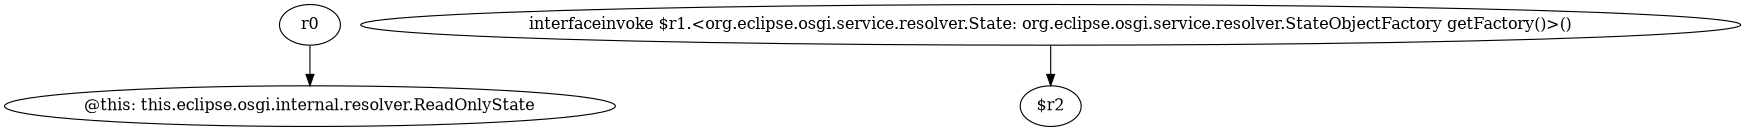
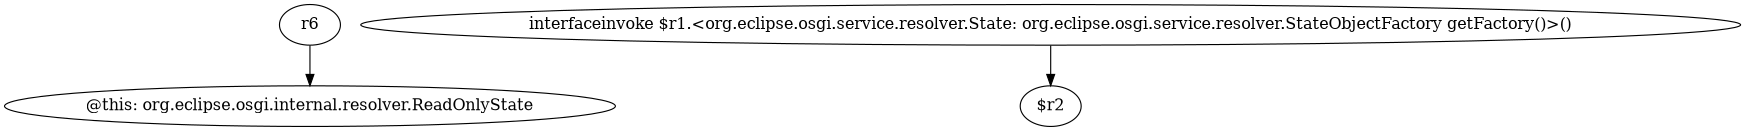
node "r0": label "r0" -> "r6"
node "@this: this.eclipse.osgi.internal.resolver.ReadOnlyState": label "@this: this.eclipse.osgi.internal.resolver.ReadOnlyState" -> "@this: org.eclipse.osgi.internal.resolver.ReadOnlyState"
